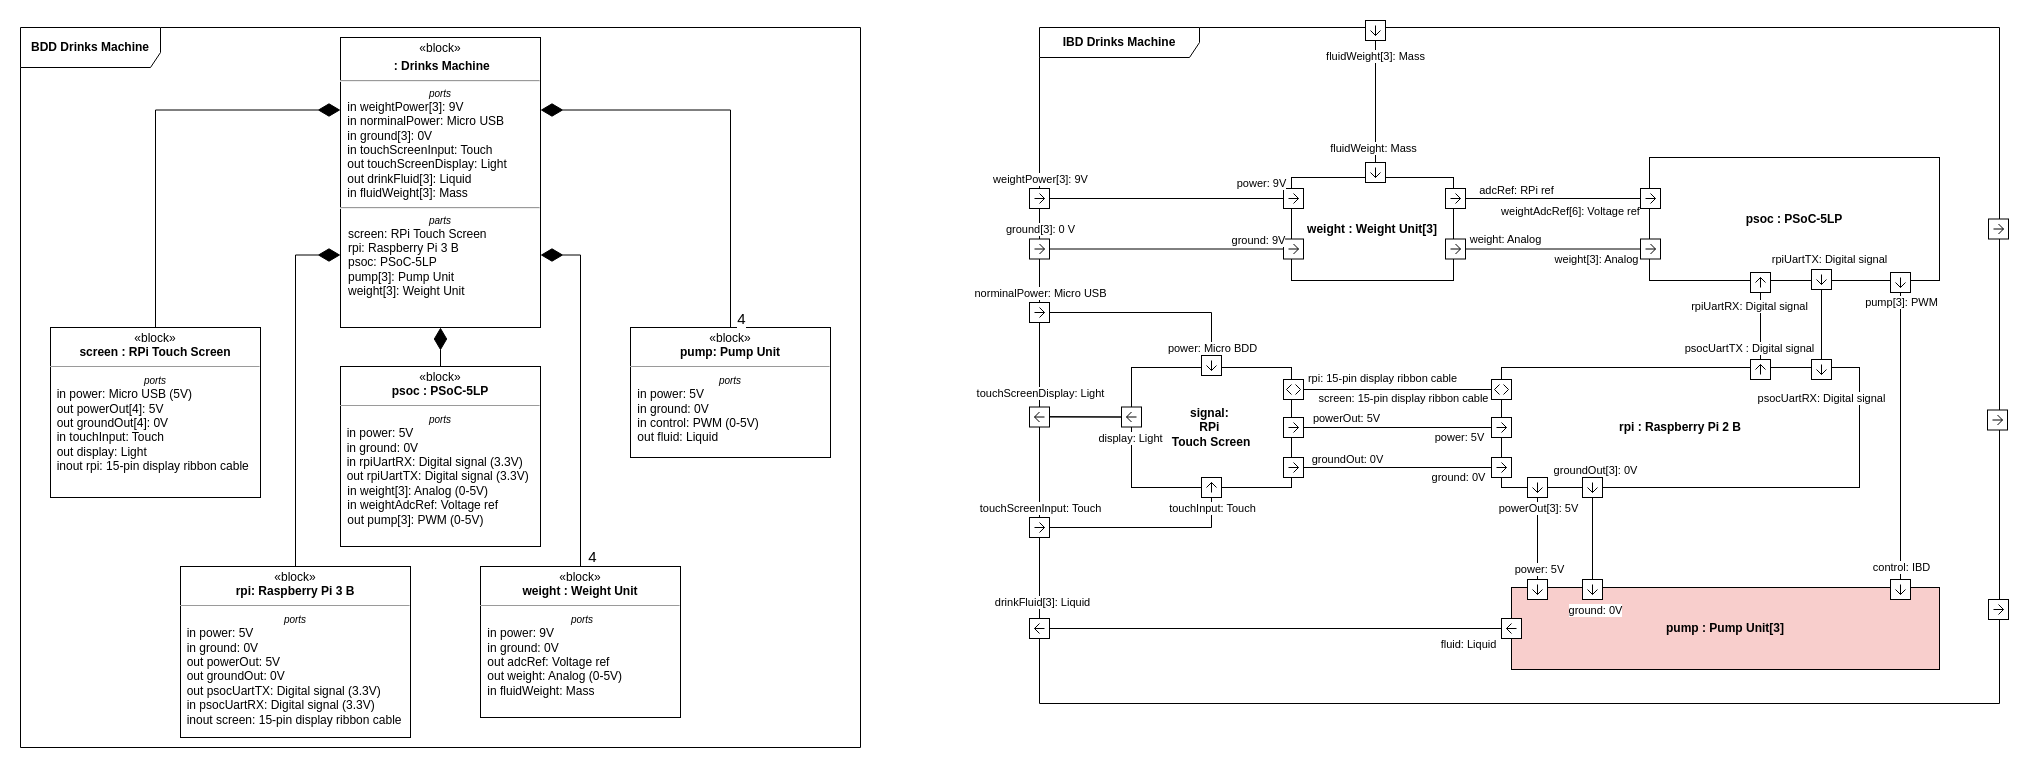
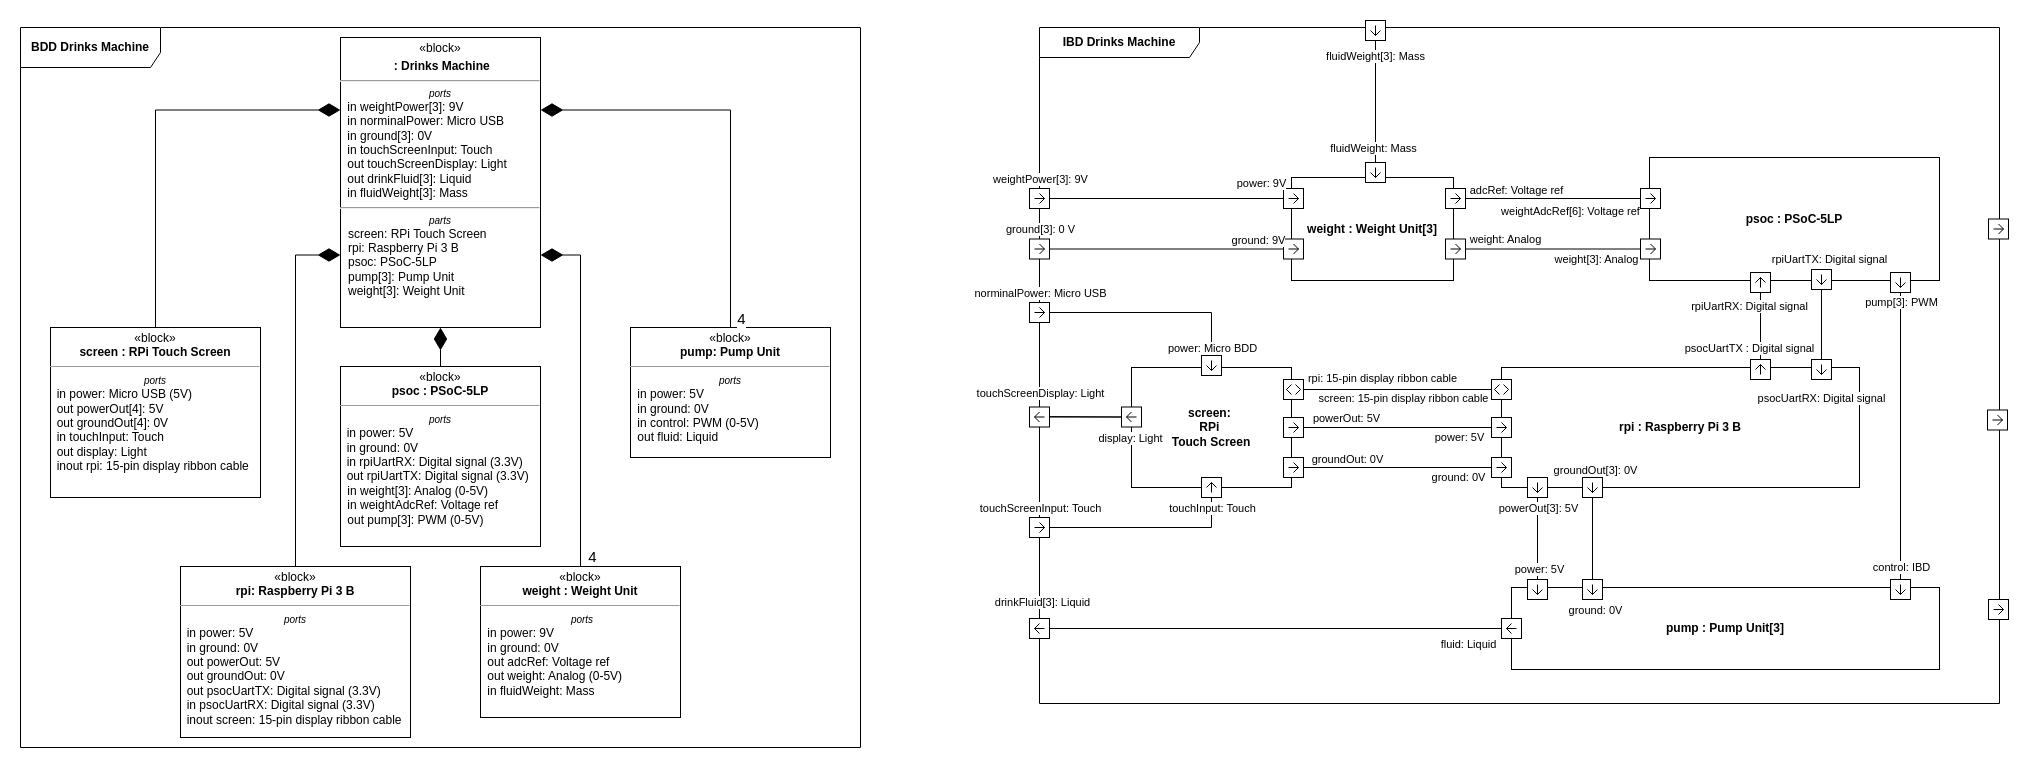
node "adcRef: RPi ref": label "adcRef: RPi ref" -> "adcRef: Voltage ref"
node "signal: RPi Touch Screen": label "signal: RPi Touch Screen" -> "screen: RPi Touch Screen"
node "rpi : Raspberry Pi 2 B": label "rpi : Raspberry Pi 2 B" -> "rpi : Raspberry Pi 3 B"
node "pump : Pump Unit[3]": fillcolor #f8cecc -> #ffffff
